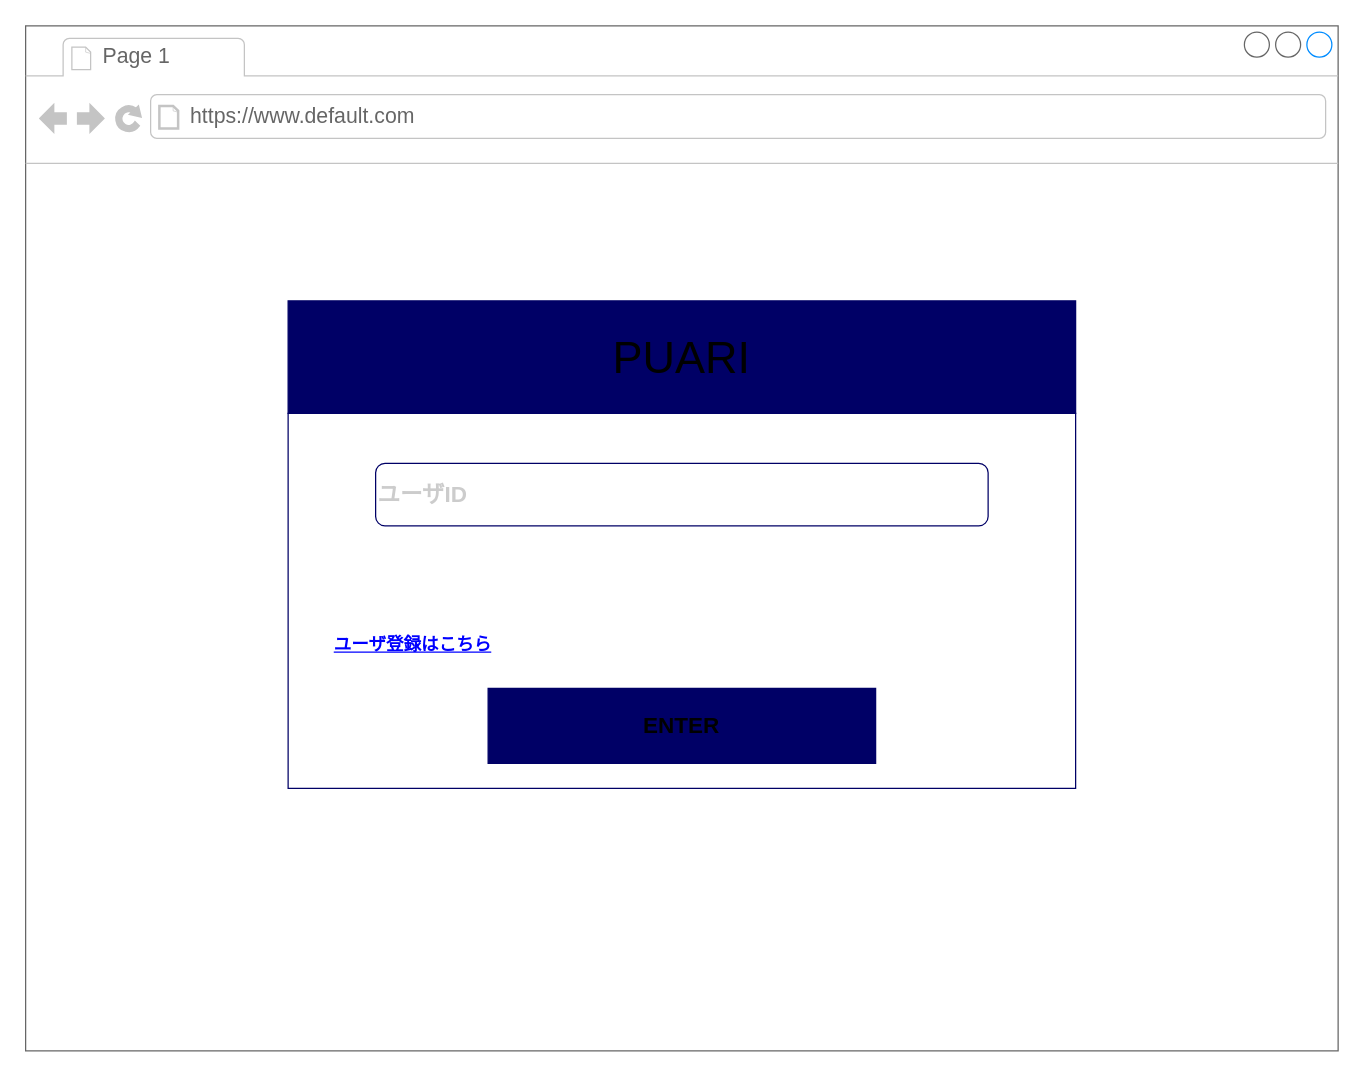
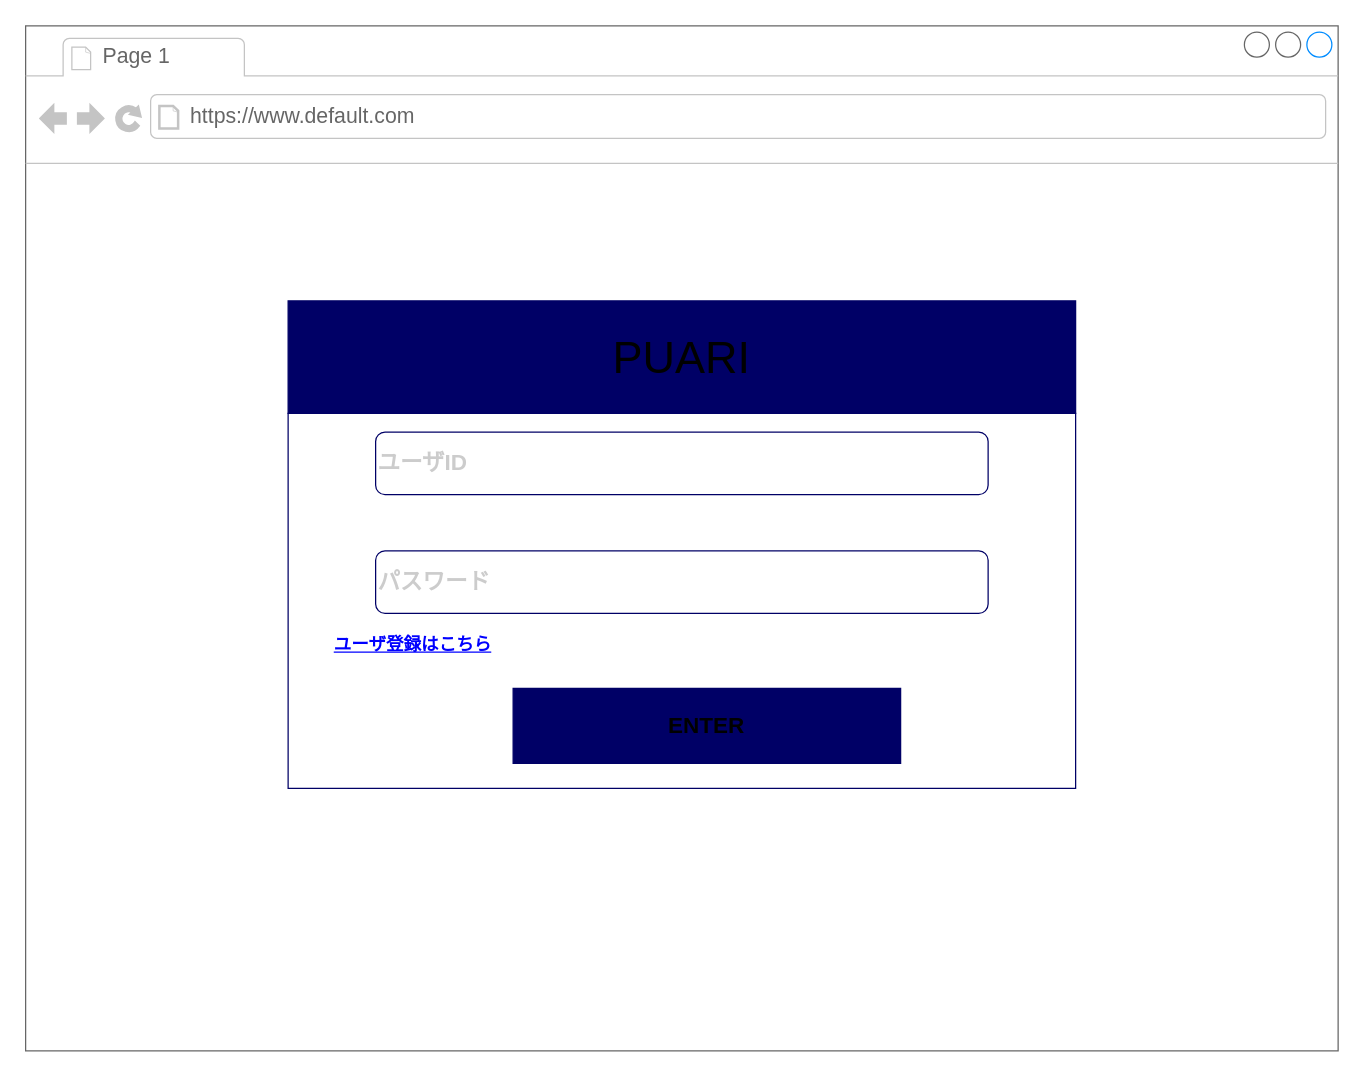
node "ユーザID": moved (682, 494) -> (682, 463)
node "パスワード": added
node "ENTER": moved (682, 726) -> (707, 726)
